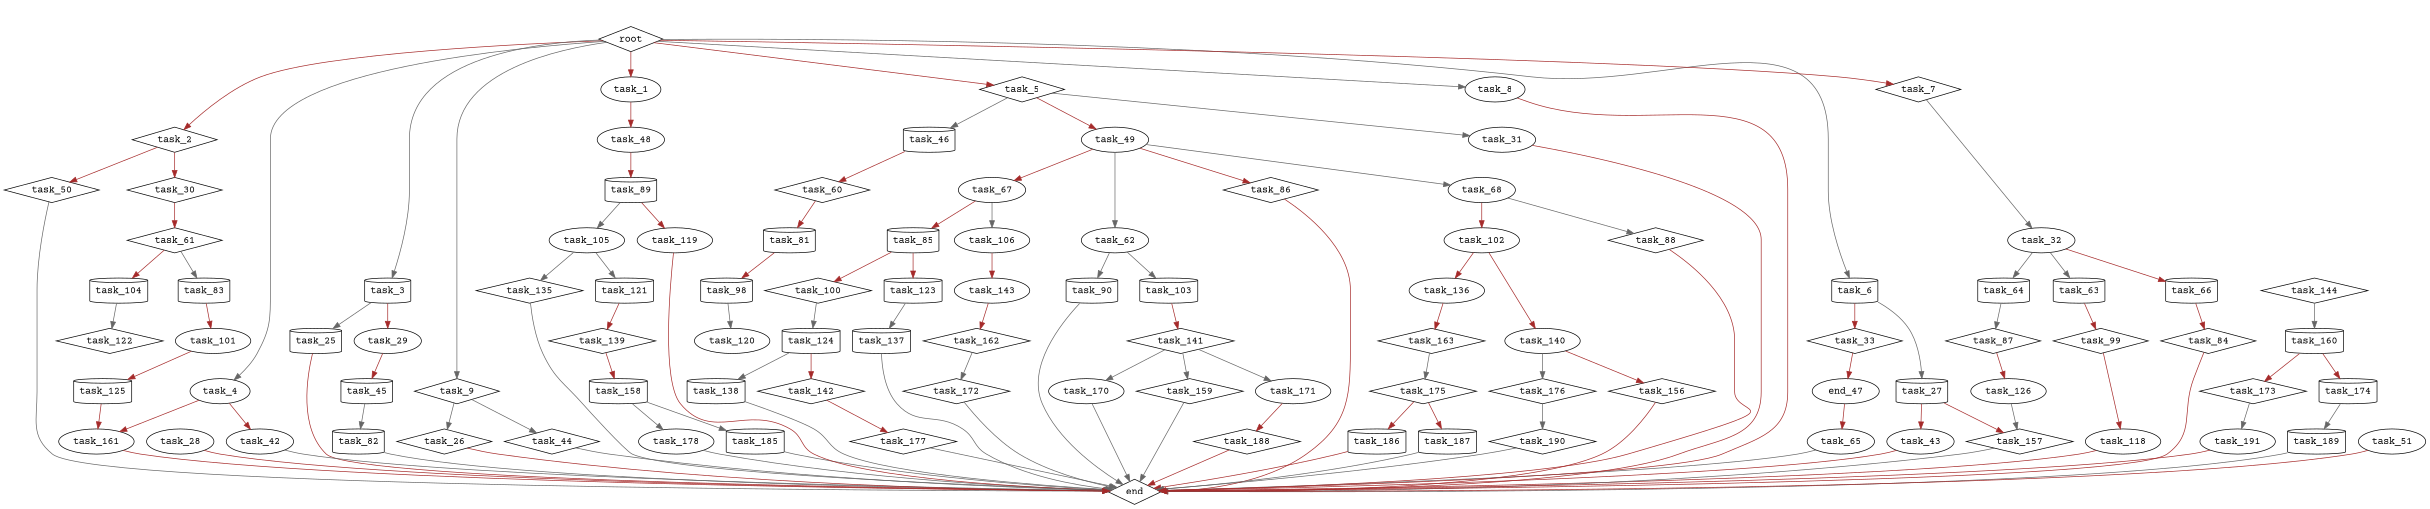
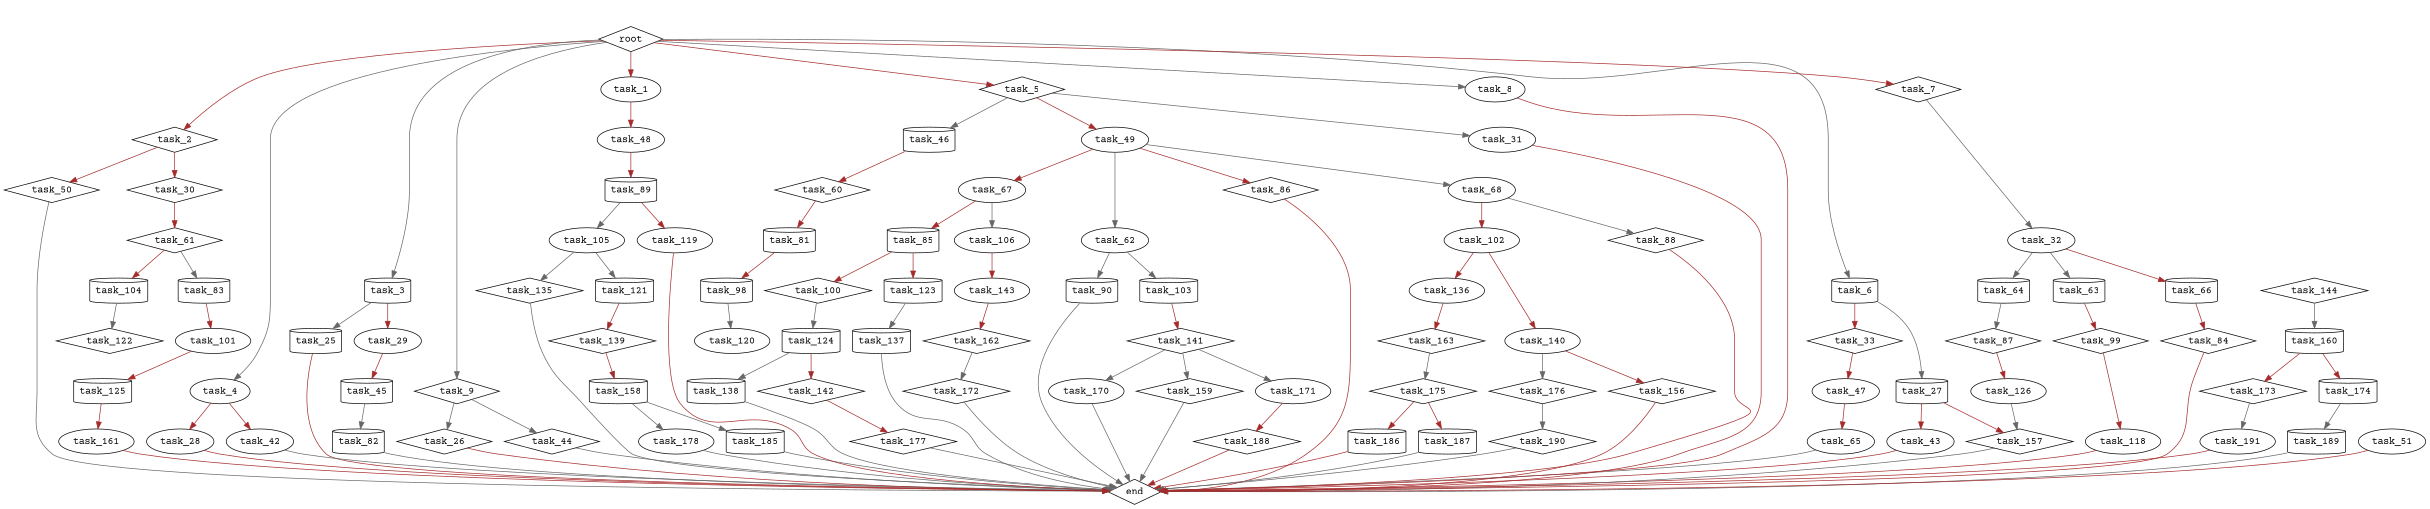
node "end_47": label "end_47" -> "task_47"
edge "task_4" -> "task_161": now "task_4" -> "task_28"
